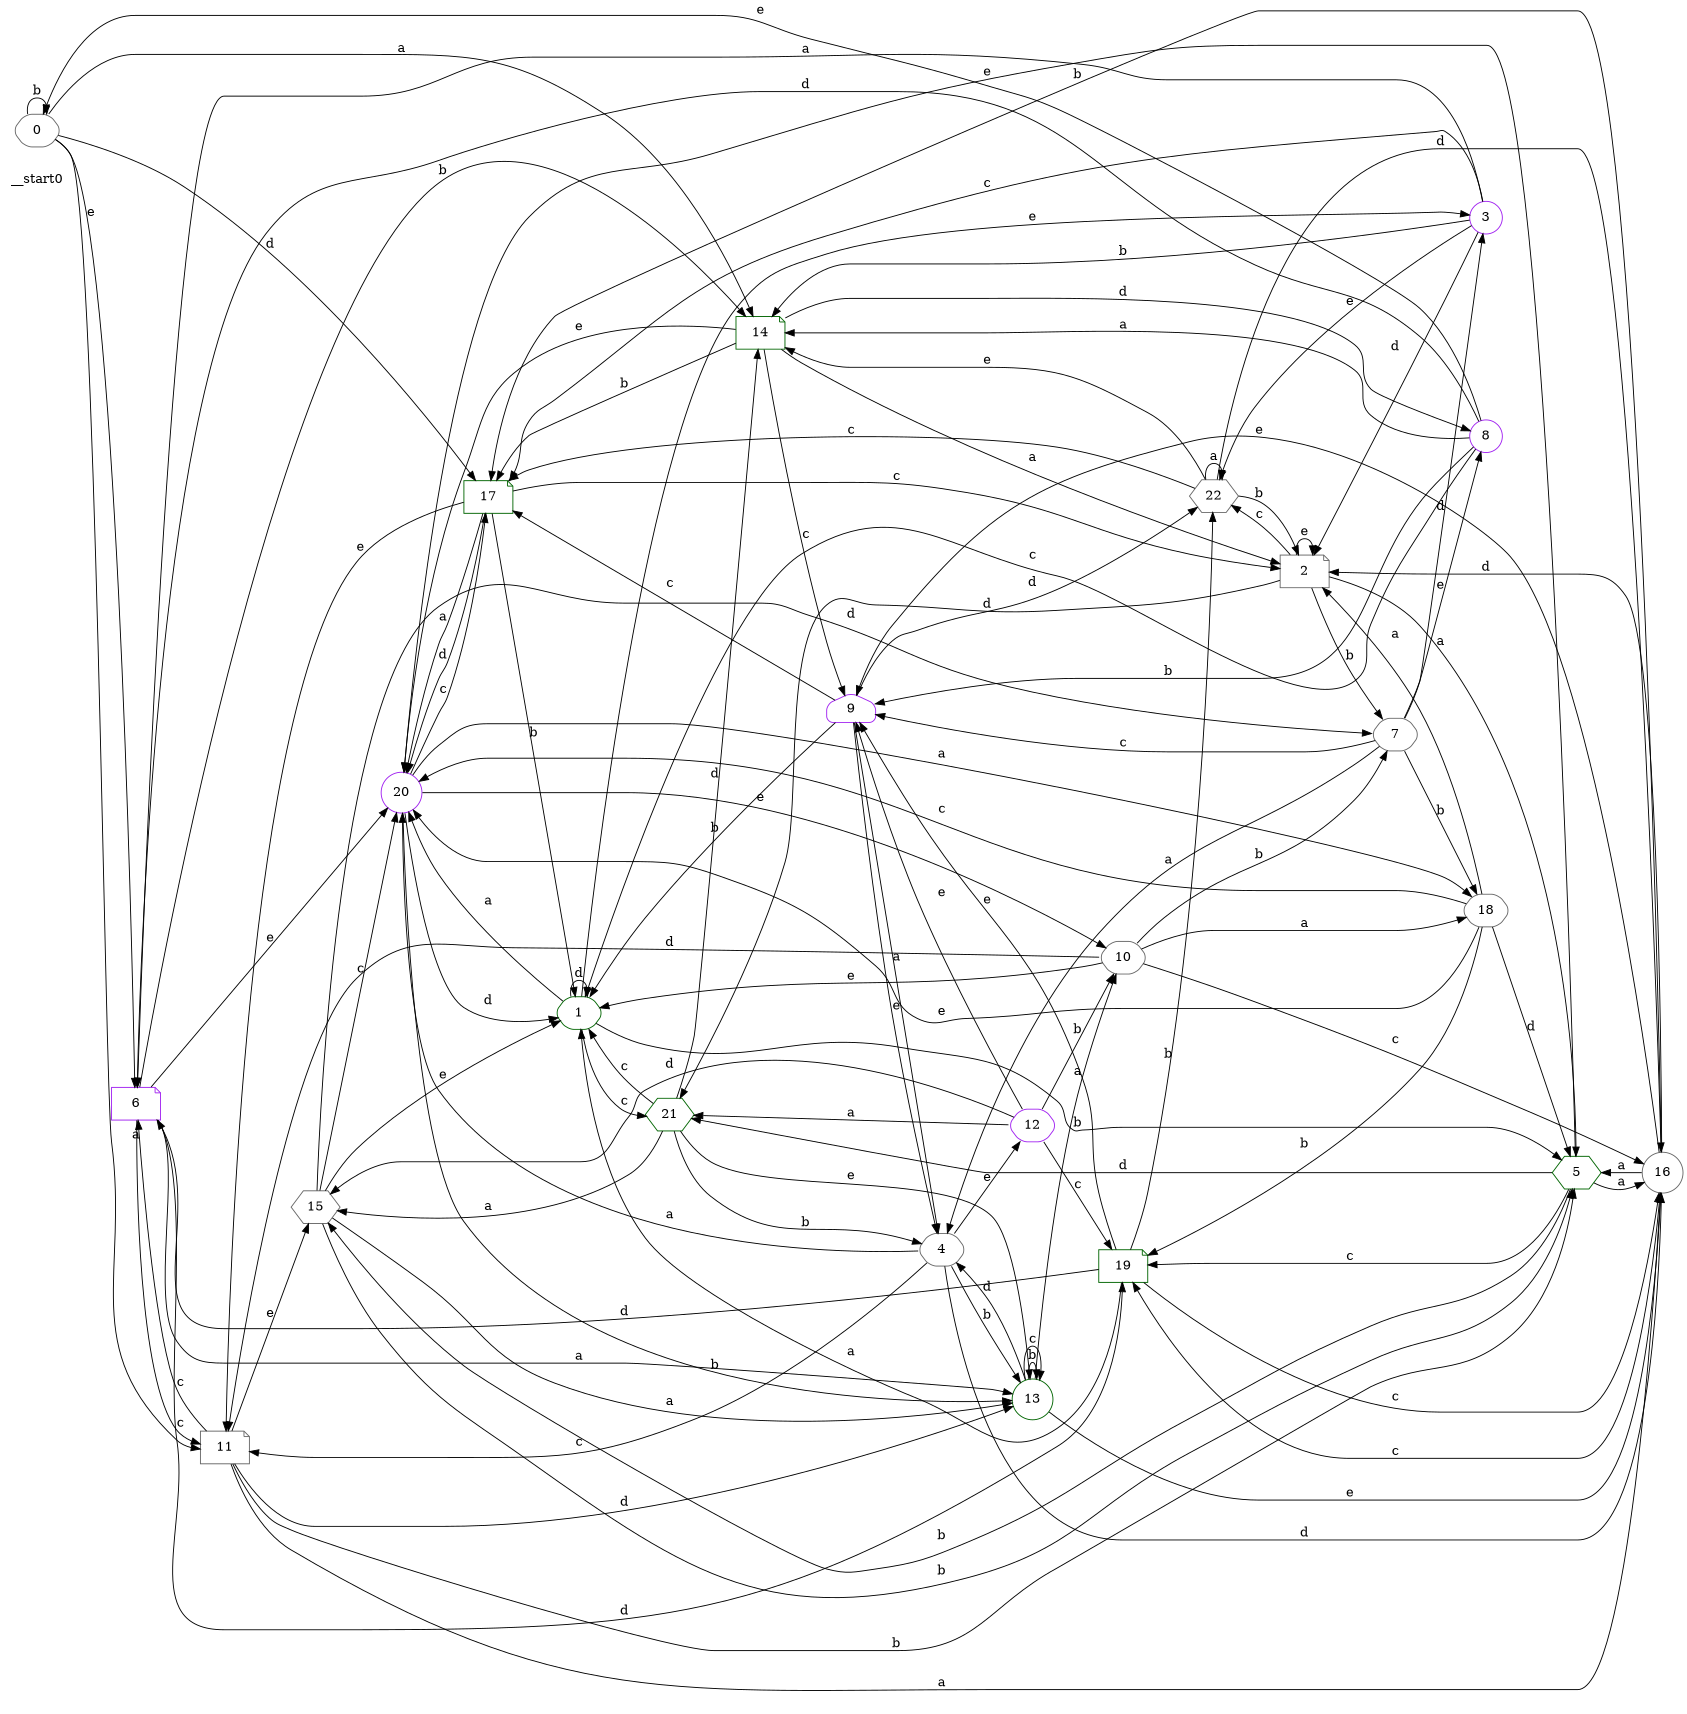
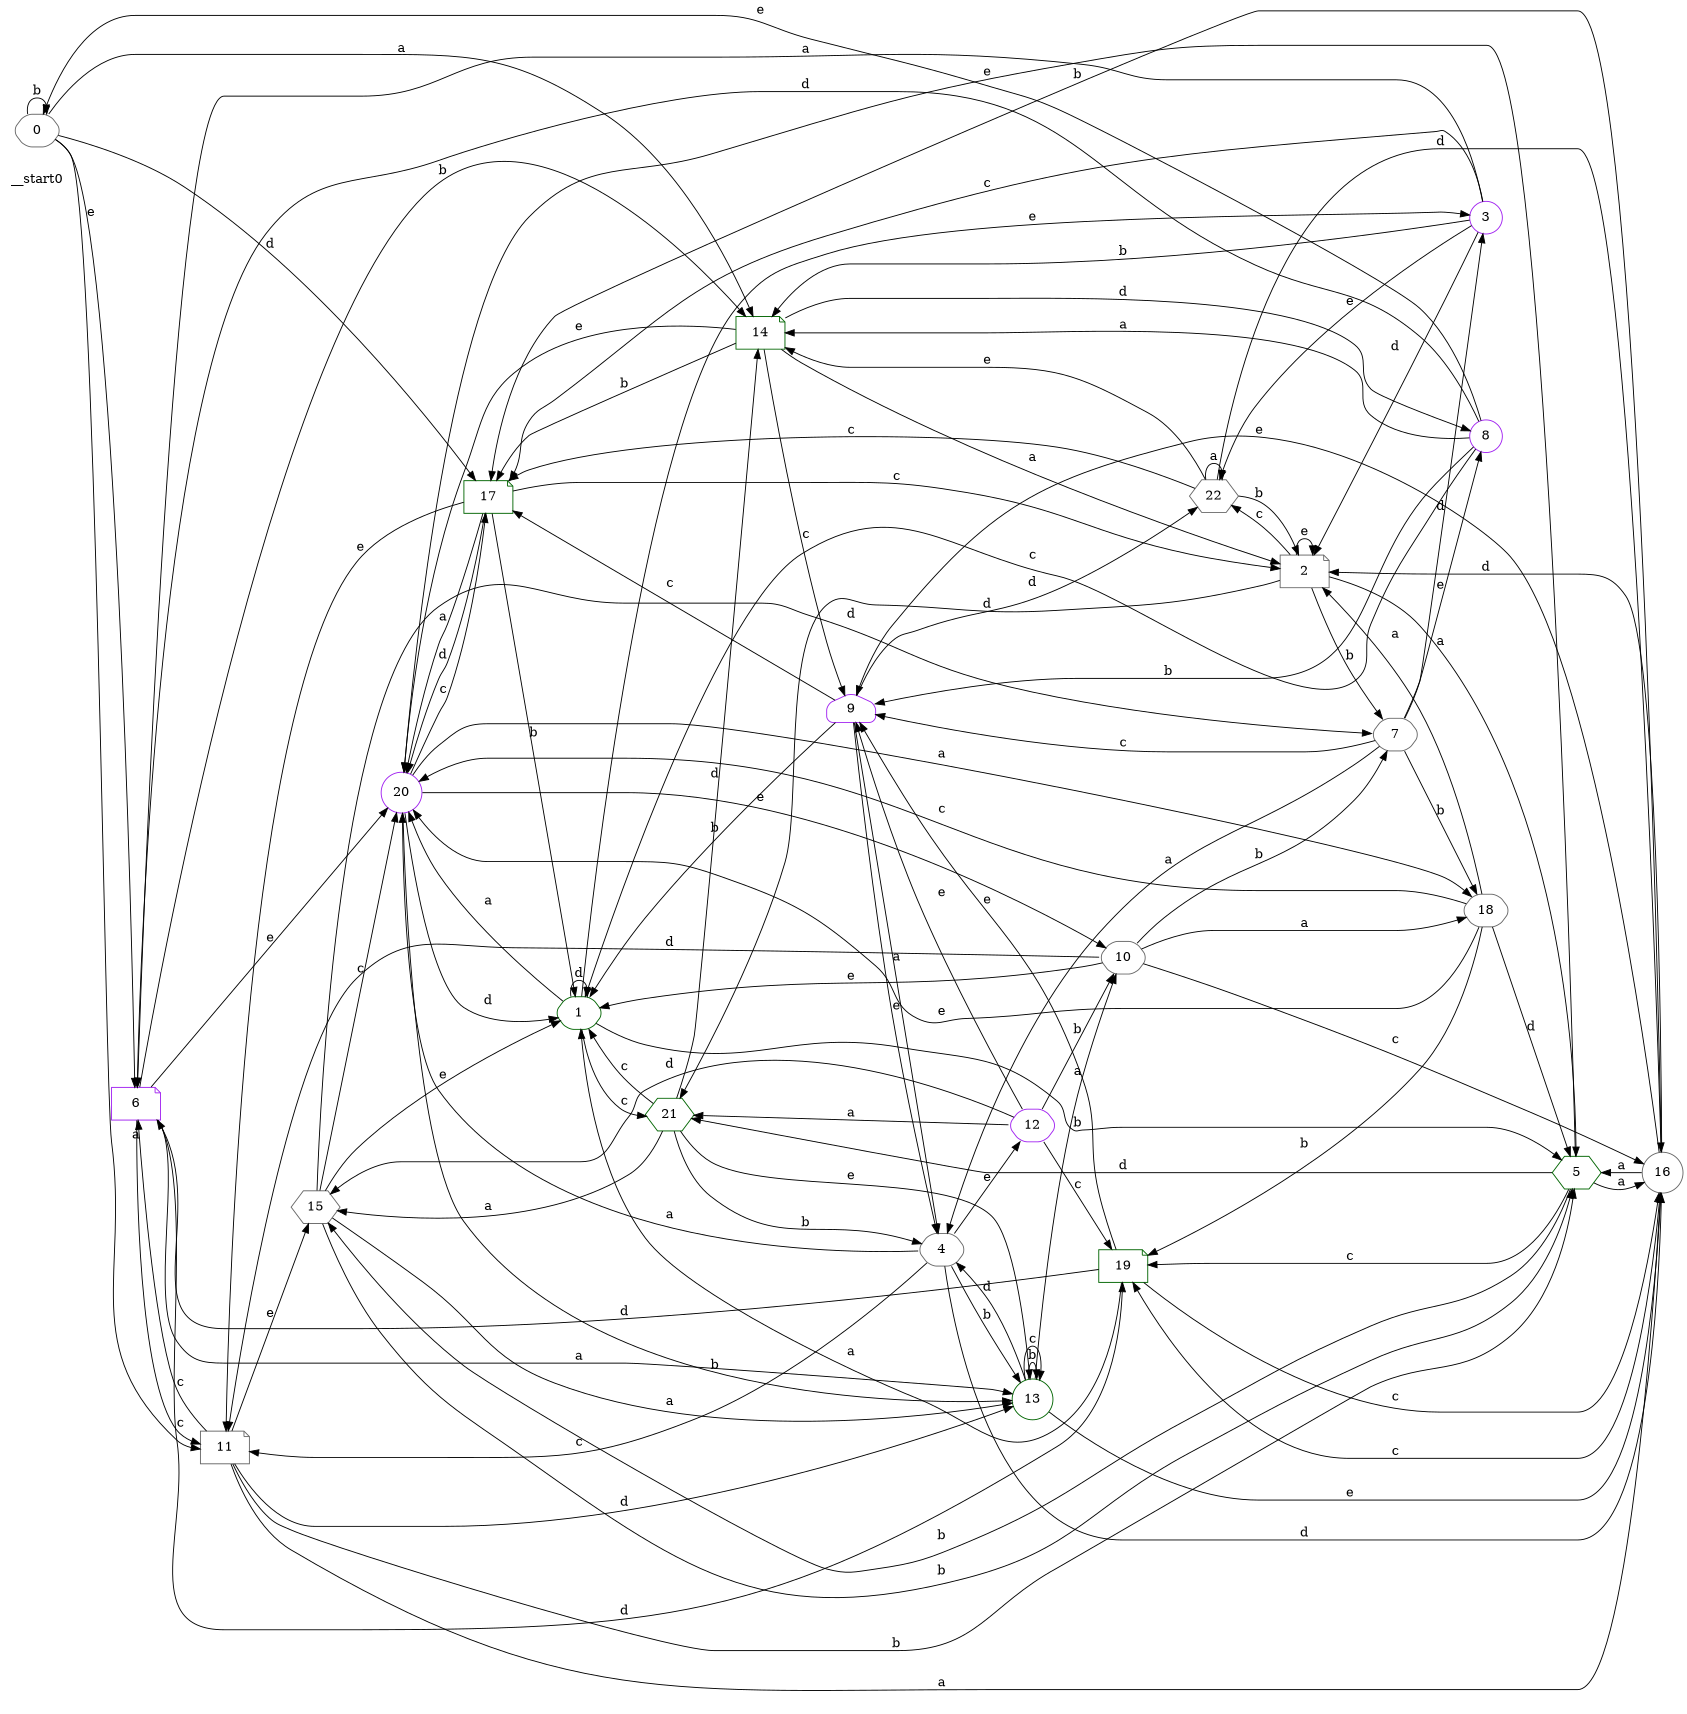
edge "19" -> "22": removed, label "b"
